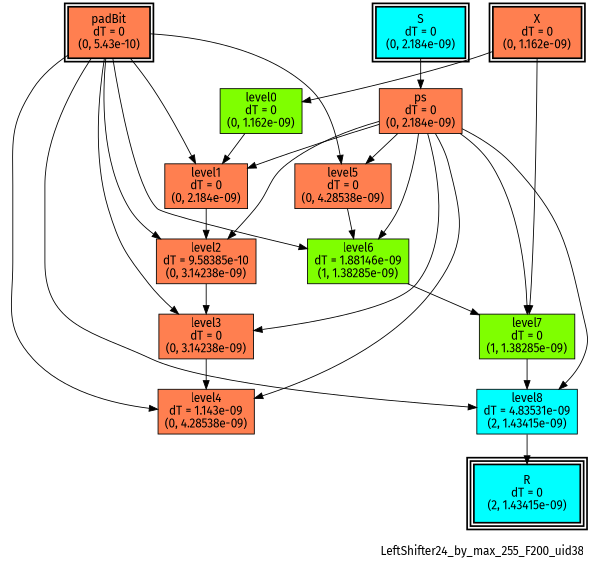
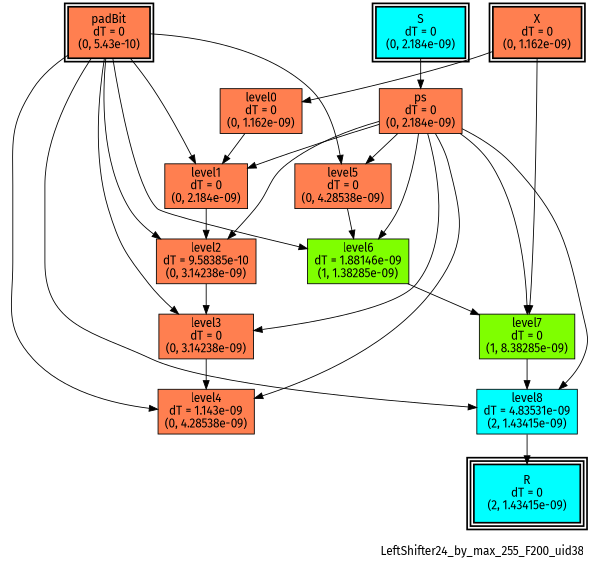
node "level0 dT = 0 (0, 1.162e-09)": fillcolor chartreuse -> coral
node "level7 dT = 0 (1, 1.38285e-09)": label "level7 dT = 0 (1, 1.38285e-09)" -> "level7 dT = 0 (1, 8.38285e-09)"
